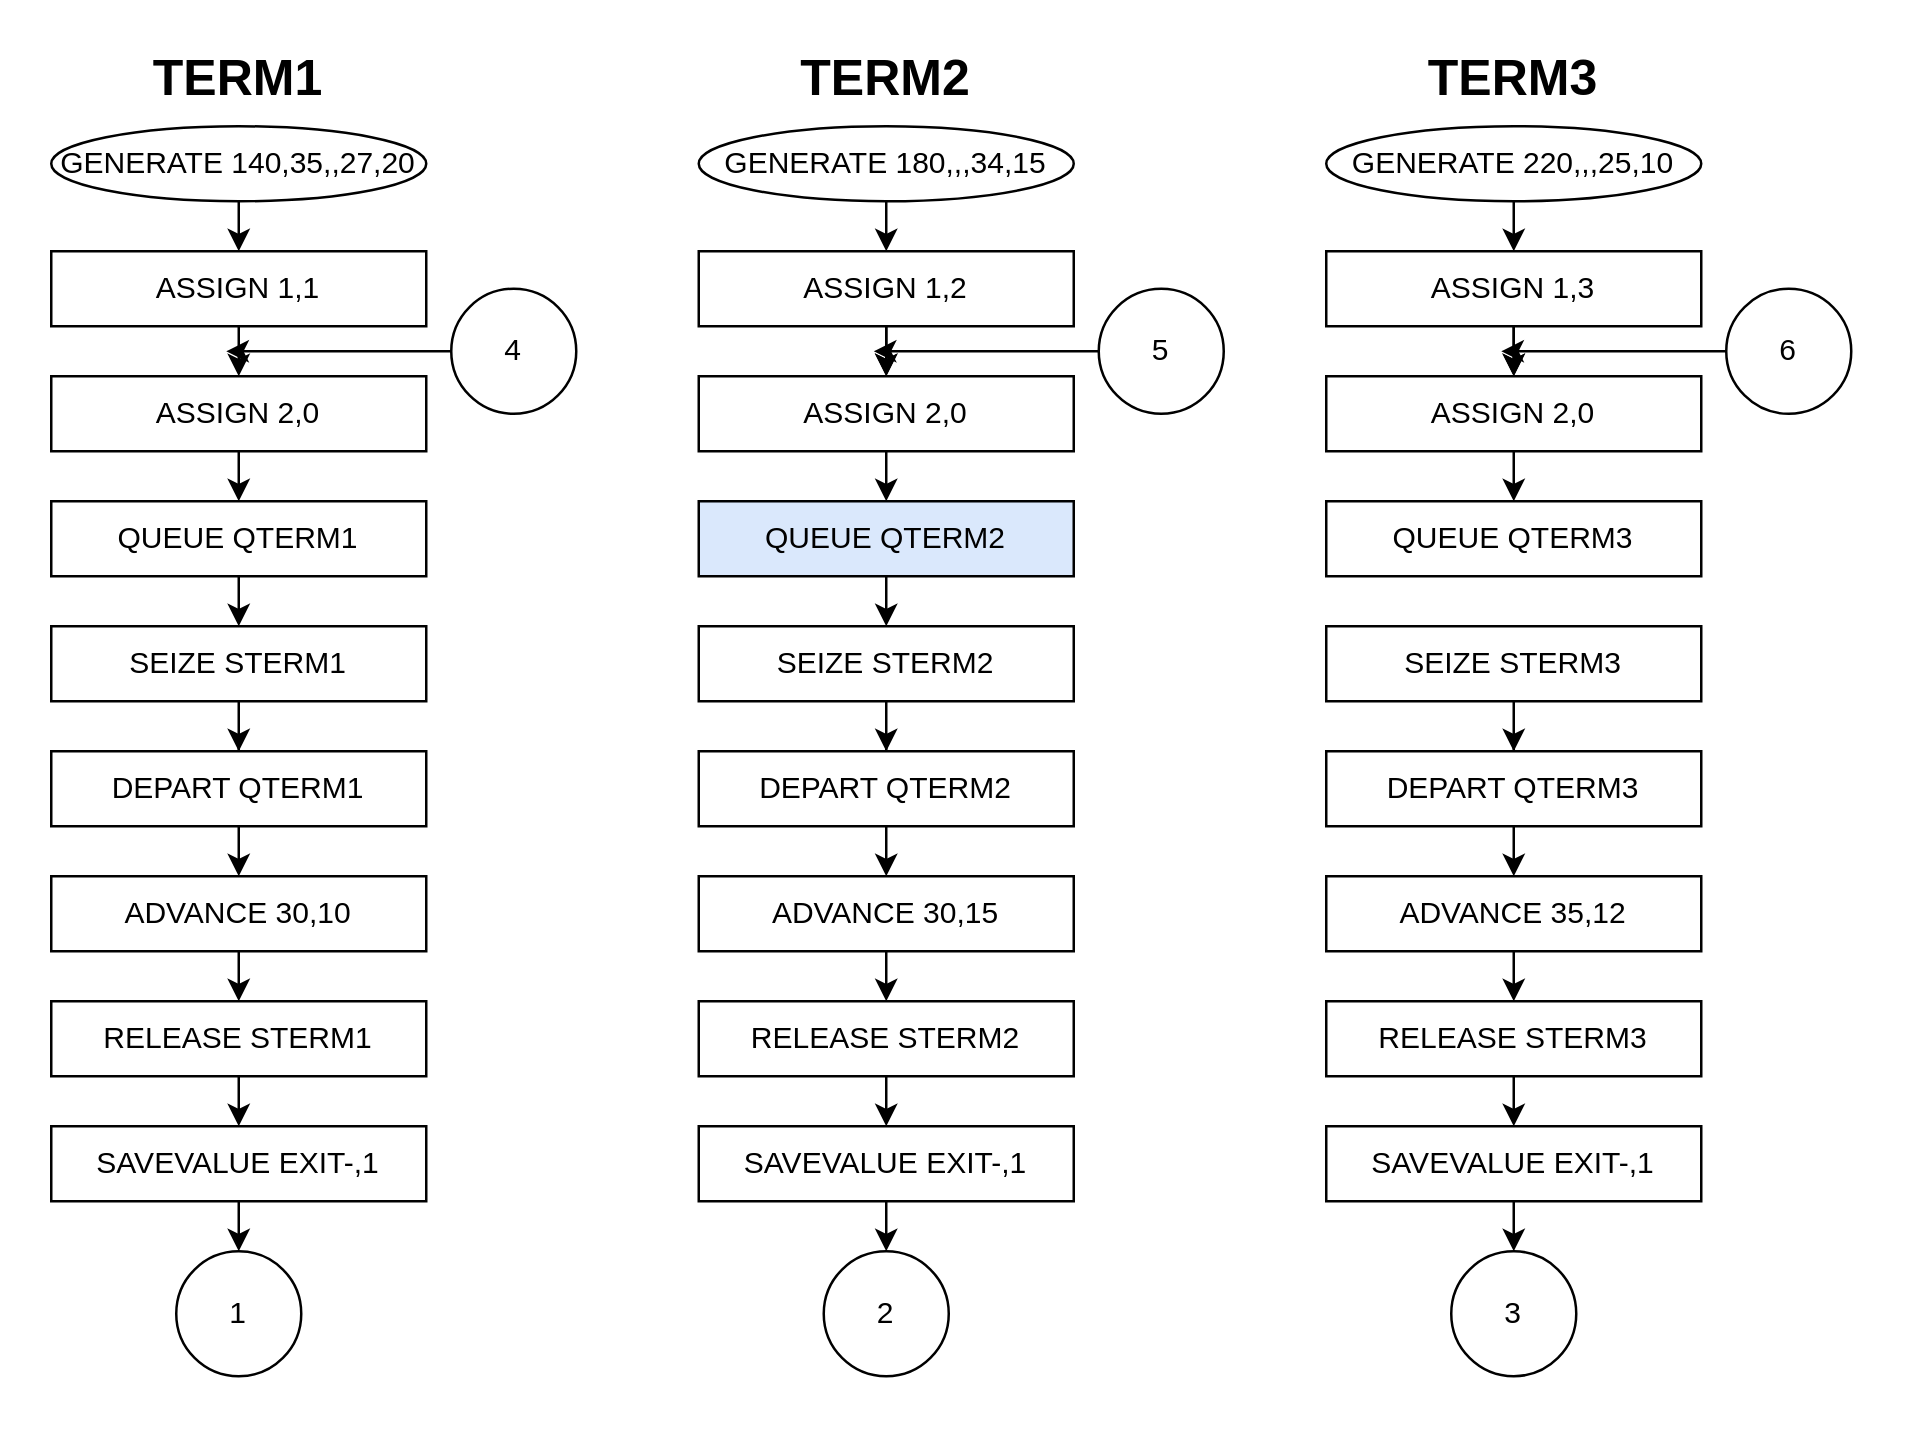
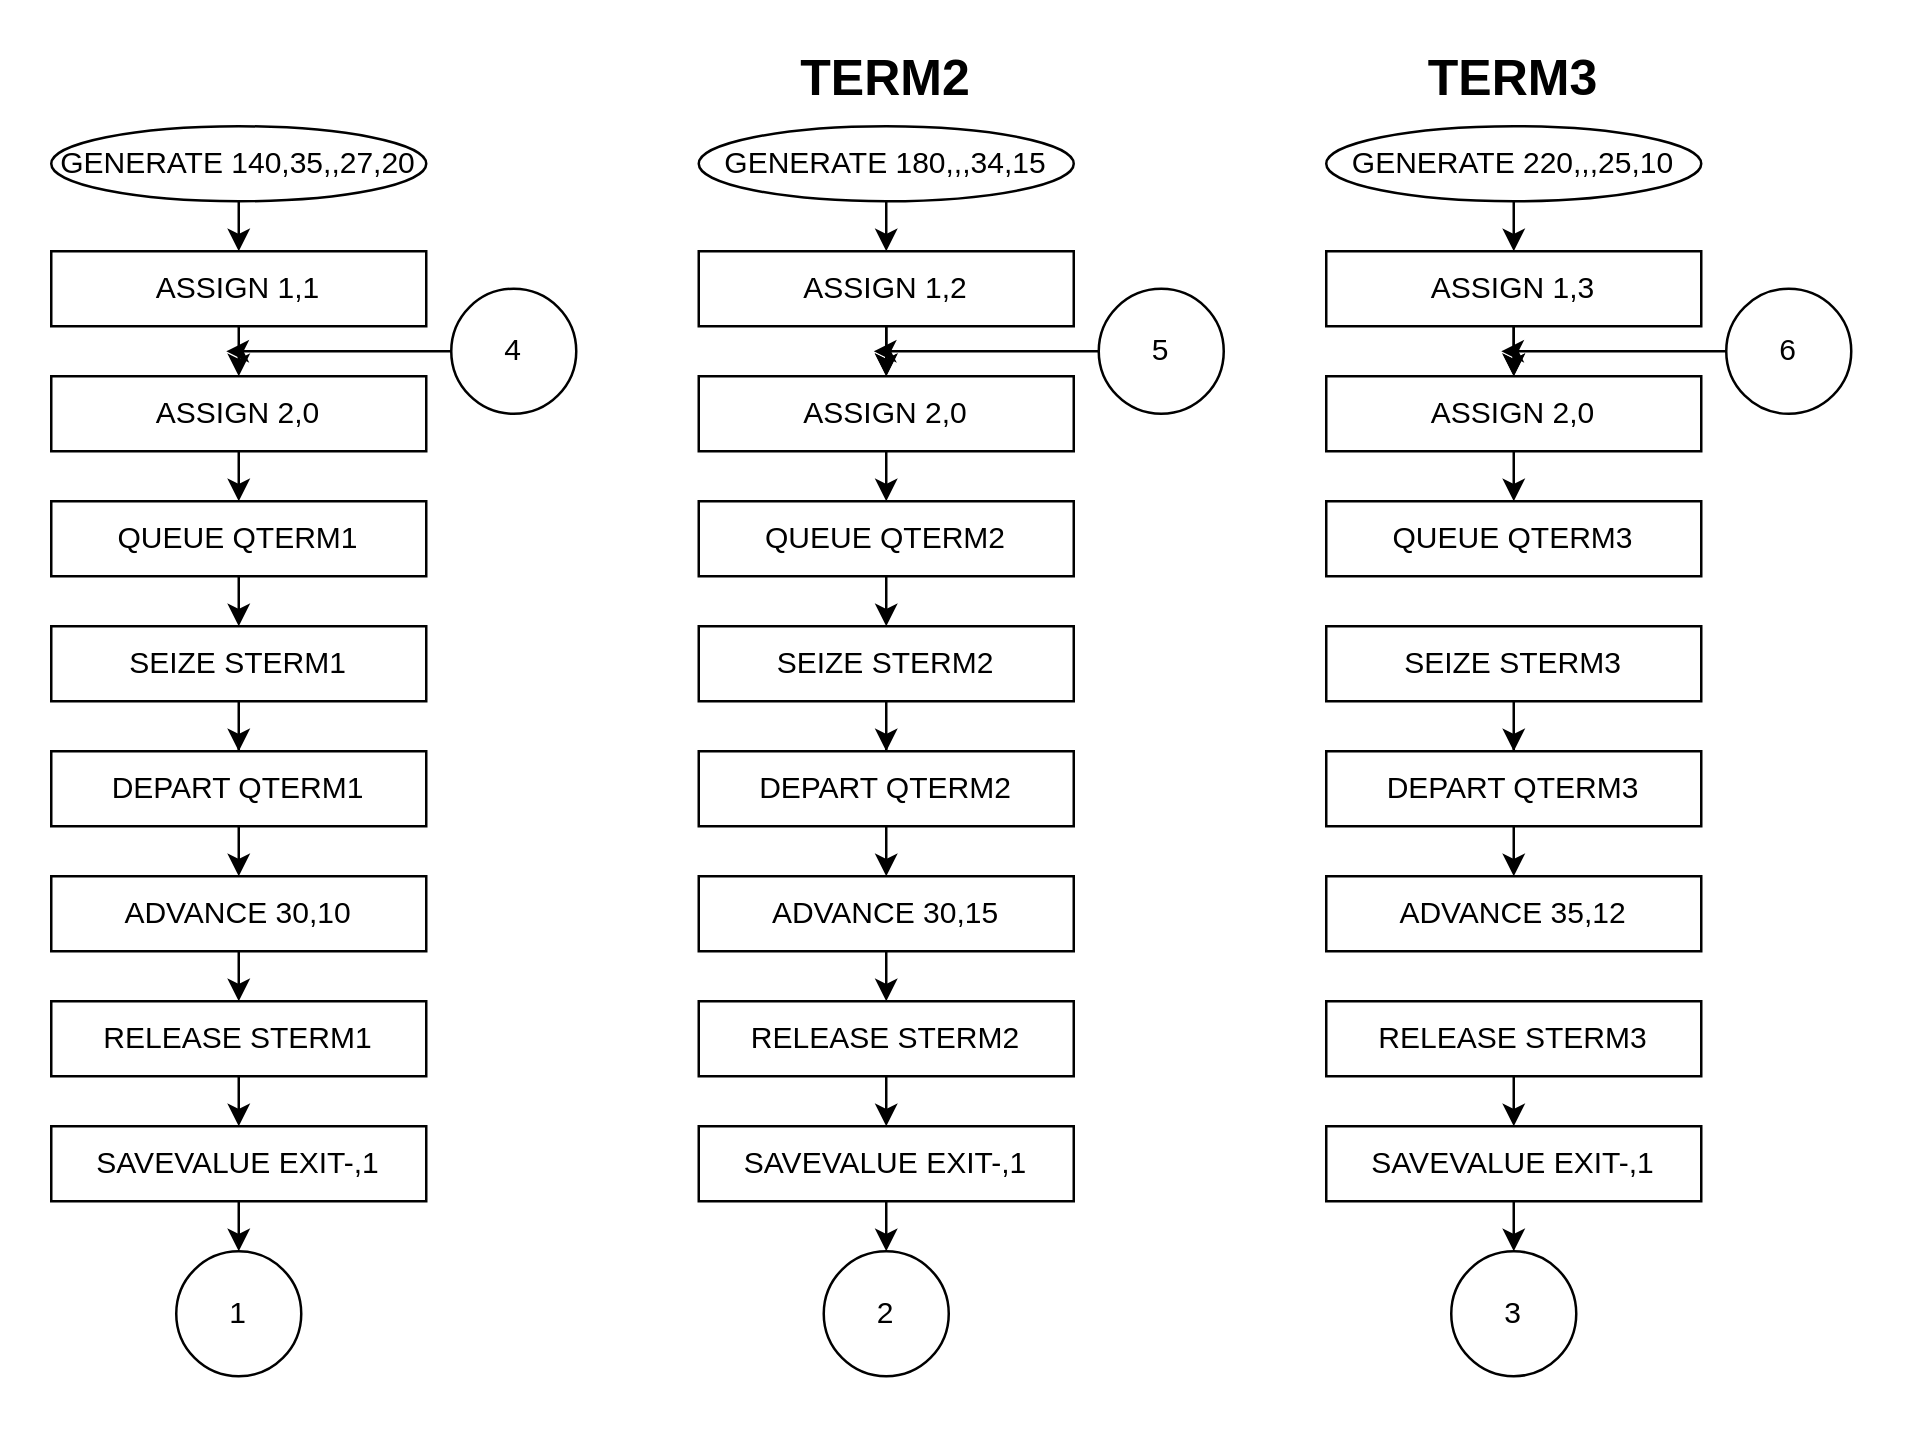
node "TERM1": removed
node "QUEUE QTERM2": fillcolor #dae8fc -> #ffffff
edge "ADVANCE 35,12" -> "RELEASE STERM3": removed
